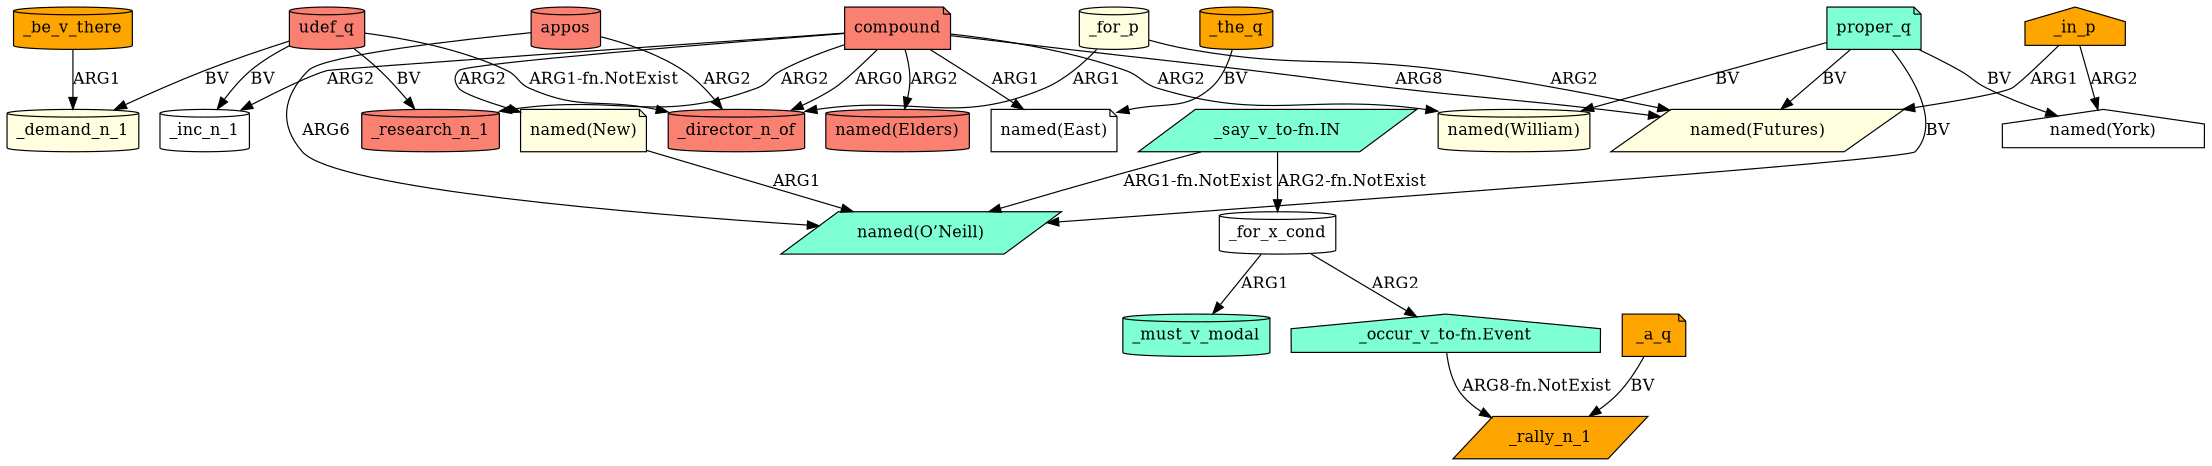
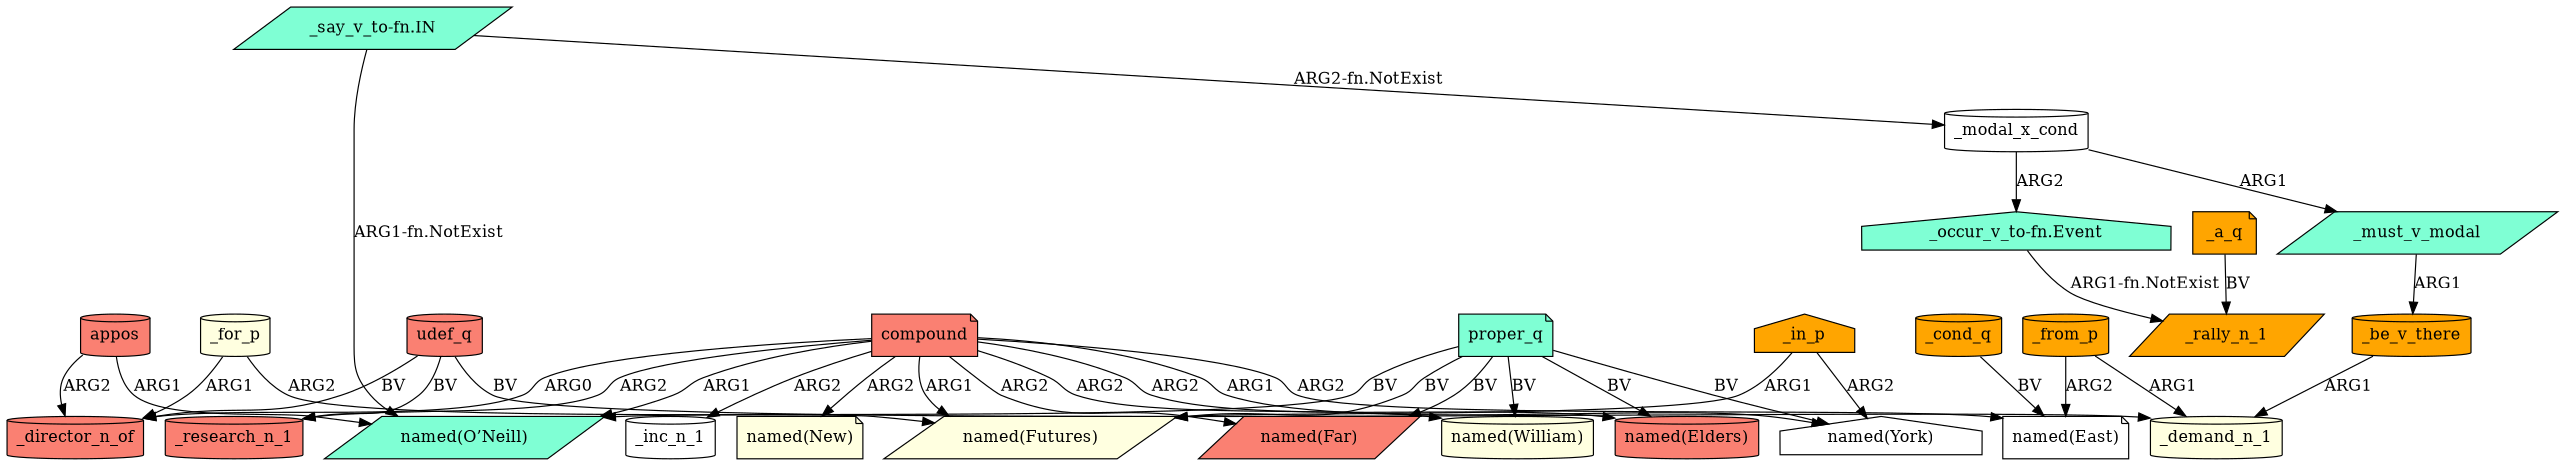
node "_the_q": label "_the_q" -> "_cond_q"
edge "udef_q" -> "_inc_n_1": removed, label "BV"
edge "udef_q" -> "_director_n_of": label "ARG1-fn.NotExist" -> "BV"
edge "compound" -> "named(East)": label "ARG1" -> "ARG2"
edge "compound" -> "named(Futures)": label "ARG8" -> "ARG1"
edge "appos" -> "named(O’Neill)": label "ARG6" -> "ARG1"
edge "named(New)" -> "named(O’Neill)": now "compound" -> "named(O’Neill)"
node "_for_x_cond": label "_for_x_cond" -> "_modal_x_cond"
edge "_must_v_modal" -> "_be_v_there": added, label "ARG1"
node "_must_v_modal": shape cylinder -> parallelogram
node "_from_p": added
edge "proper_q" -> "named(Elders)": added, label "BV"
edge "_occur_v_to-fn.Event" -> "_rally_n_1": label "ARG8-fn.NotExist" -> "ARG1-fn.NotExist"
edge "compound" -> "named(York)": added, label "ARG1"
node "named(Far)": added
